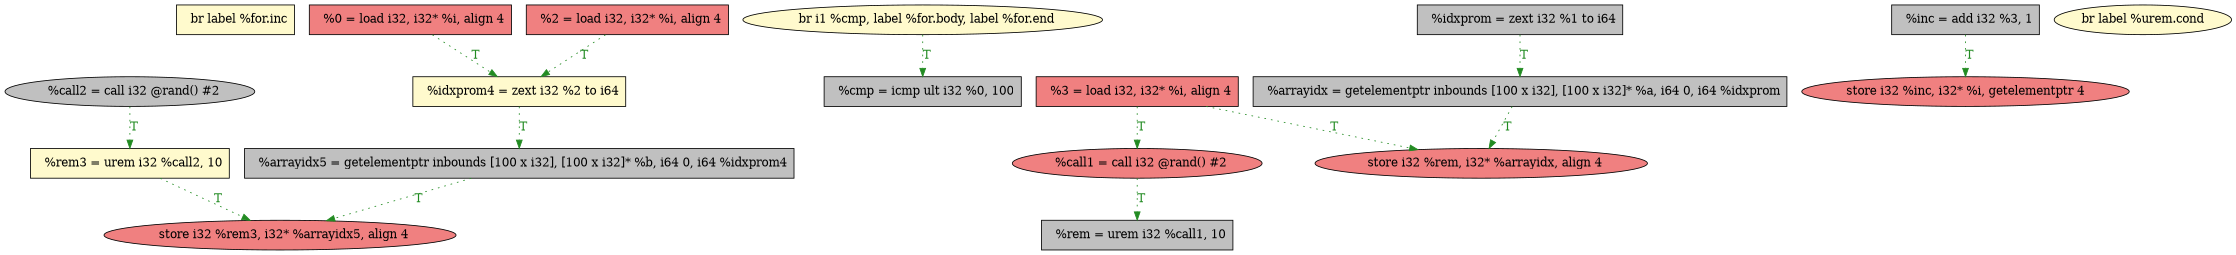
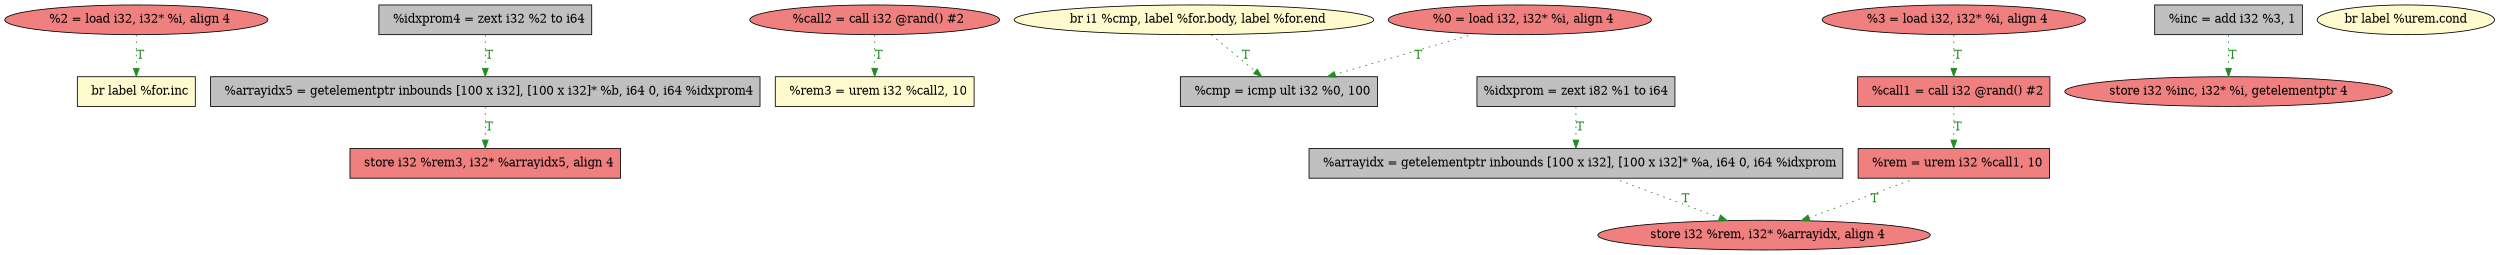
node "%0 = load i32, i32* %i, align 4": shape box -> ellipse
node "%2 = load i32, i32* %i, align 4": shape box -> ellipse
node "%idxprom = zext i32 %1 to i64": label "%idxprom = zext i32 %1 to i64" -> "%idxprom = zext i82 %1 to i64"
edge "%0 = load i32, i32* %i, align 4" -> "%idxprom4 = zext i32 %2 to i64": now "%0 = load i32, i32* %i, align 4" -> "%cmp = icmp ult i32 %0, 100"
edge "%2 = load i32, i32* %i, align 4" -> "%idxprom4 = zext i32 %2 to i64": now "%2 = load i32, i32* %i, align 4" -> "br label %for.inc"
node "%call2 = call i32 @rand() #2": fillcolor grey -> lightcoral
node "%idxprom4 = zext i32 %2 to i64": fillcolor lemonchiffon -> grey
node "%3 = load i32, i32* %i, align 4": shape box -> ellipse
edge "%3 = load i32, i32* %i, align 4" -> "store i32 %rem, i32* %arrayidx, align 4": now "%rem = urem i32 %call1, 10" -> "store i32 %rem, i32* %arrayidx, align 4"
node "%call1 = call i32 @rand() #2": shape ellipse -> box
edge "%rem3 = urem i32 %call2, 10" -> "store i32 %rem3, i32* %arrayidx5, align 4": removed, label "T"
node "store i32 %rem3, i32* %arrayidx5, align 4": shape ellipse -> box
node "%rem = urem i32 %call1, 10": fillcolor grey -> lightcoral
